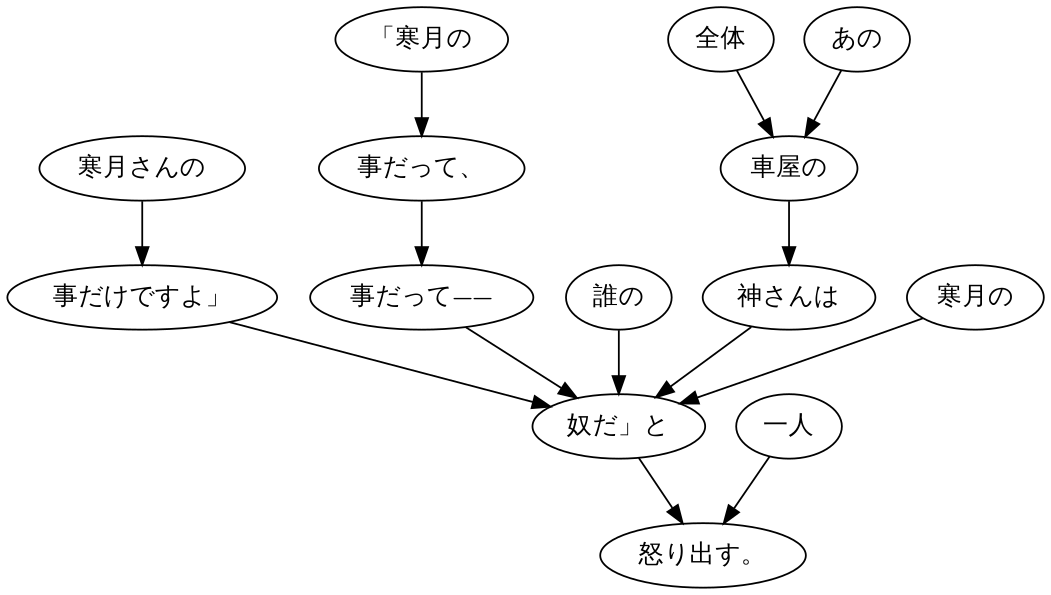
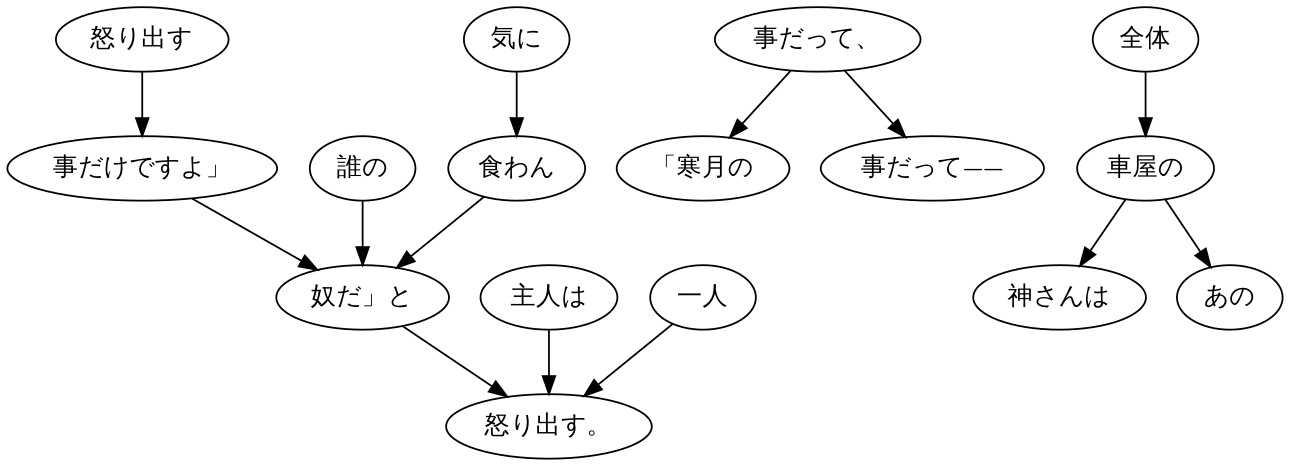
node "気に": added
edge "「寒月の" -> "事だって、": reversed
edge "あの" -> "車屋の": reversed
node "寒月さんの": label "寒月さんの" -> "怒り出す"
node "主人は": added
node "寒月の": label "寒月の" -> "食わん"
edge "神さんは" -> "奴だ」と": removed
edge "事だって——" -> "奴だ」と": removed
